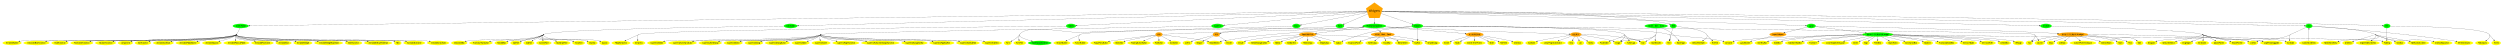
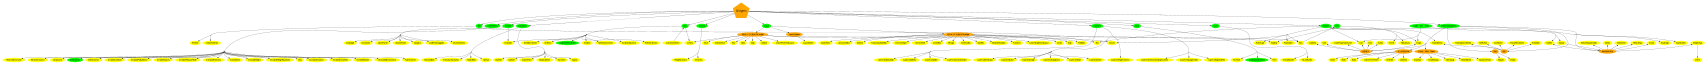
edge "Widgets" -> "样式": now "Row" -> "样式"
node "helpers": label "helpers" -> "辅助功能"
edge "按钮" -> "Material Components": reversed
node "拥有单个子元素的布局widget": fillcolor green -> orange
edge "布局" -> "ListTile": now "WidgetsApp" -> "ListTile"
edge "App结构和导航" -> "Appbar": reversed
edge "IndexedStack" -> "Table": now "拥有多个子元素的布局widget" -> "Table"
node "SizeTransition": fillcolor yellow -> green
node "AnimatedDefaultTextStyle": removed
node "Container": removed
node "SingleChildScrollView": fillcolor yellow -> green
